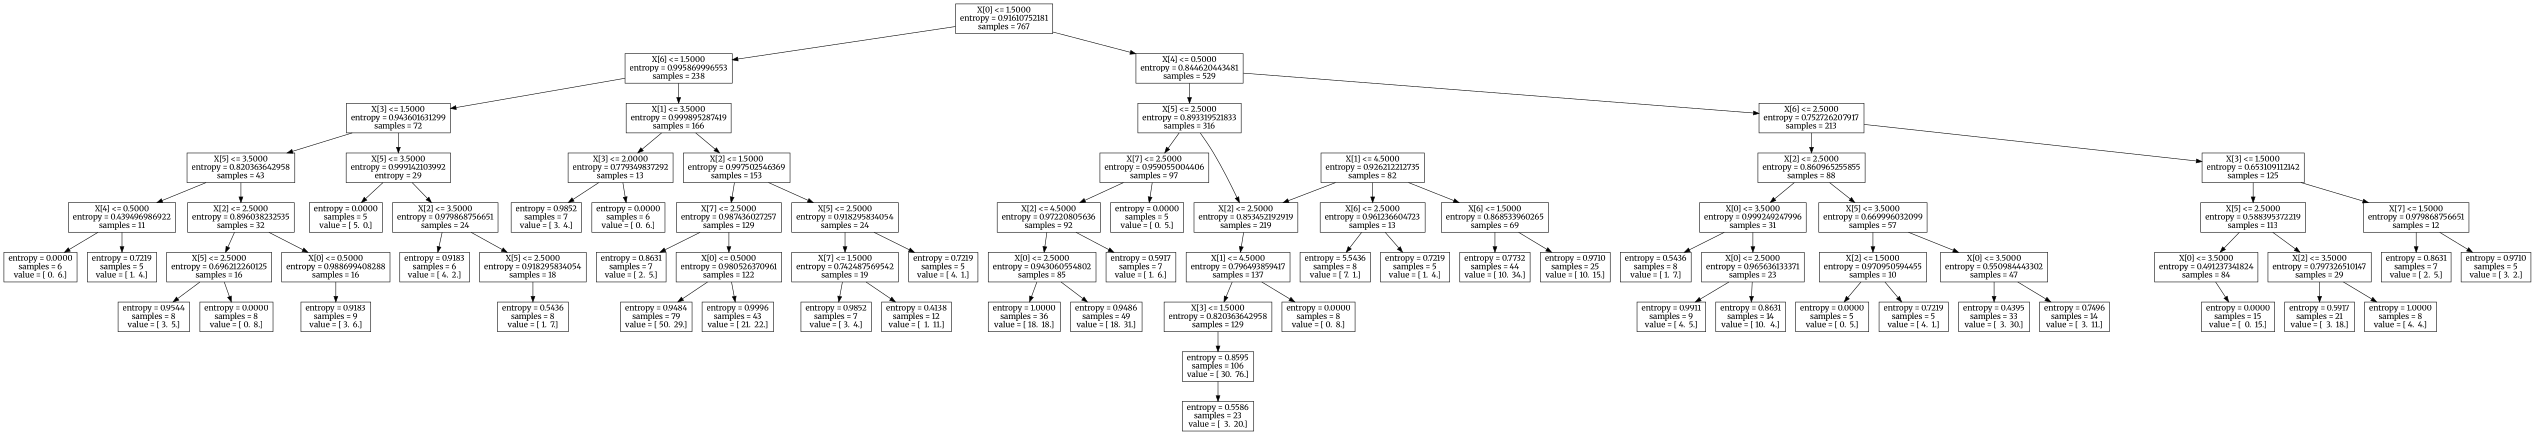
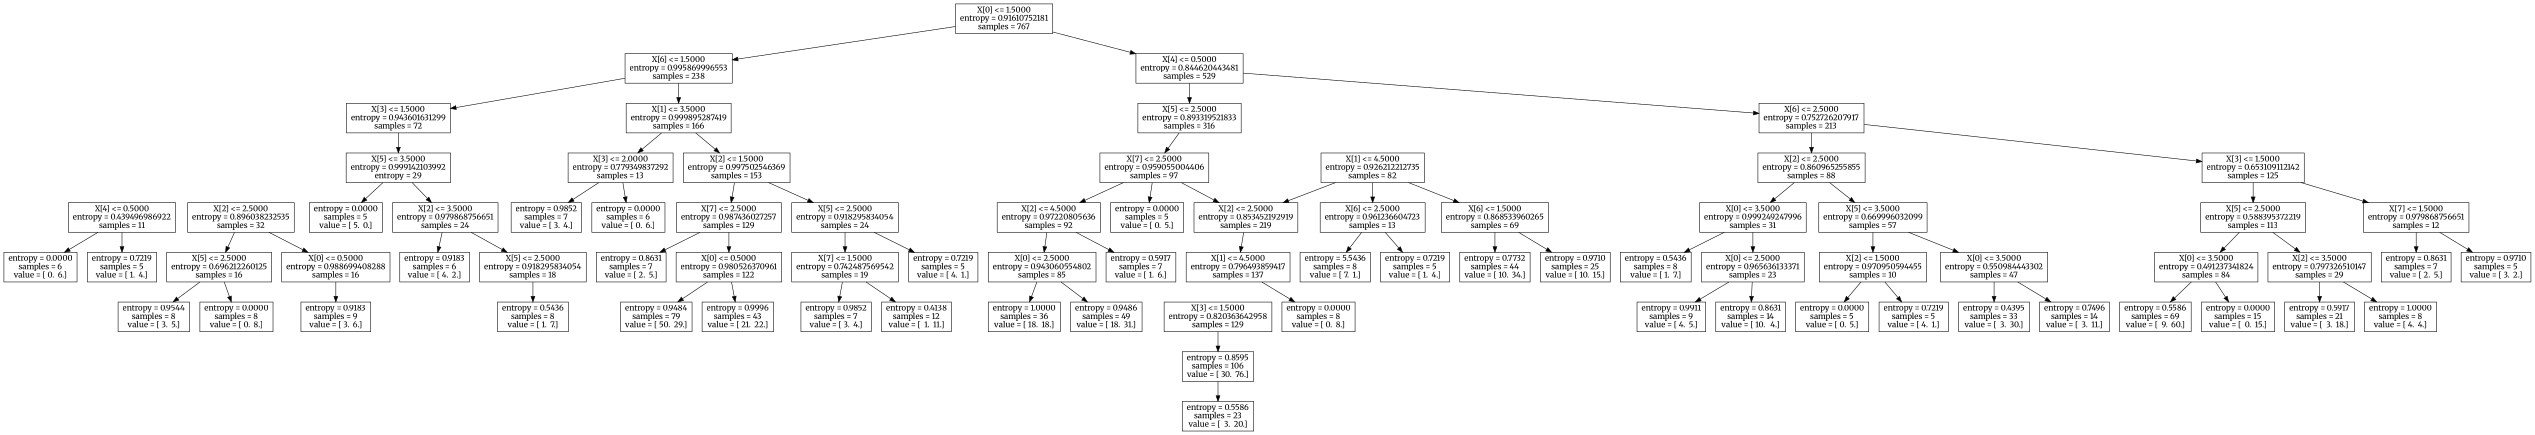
edge "X[5] <= 2.5000 entropy = 0.893319521833 samples = 316" -> "X[2] <= 2.5000 entropy = 0.853452192919 samples = 219": now "X[7] <= 2.5000 entropy = 0.959055004406 samples = 97" -> "X[2] <= 2.5000 entropy = 0.853452192919 samples = 219"
node "X[5] <= 3.5000 entropy = 0.820363642958 samples = 43": removed
edge "X[1] <= 4.5000 entropy = 0.796493859417 samples = 137" -> "X[3] <= 1.5000 entropy = 0.820363642958 samples = 129": removed
node "entropy = 0.5586 samples = 69 value = [  9.  60.]": added
